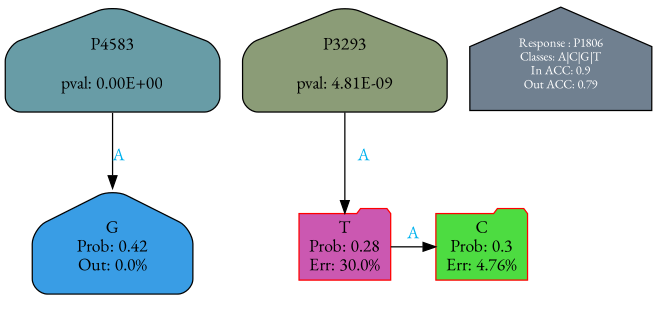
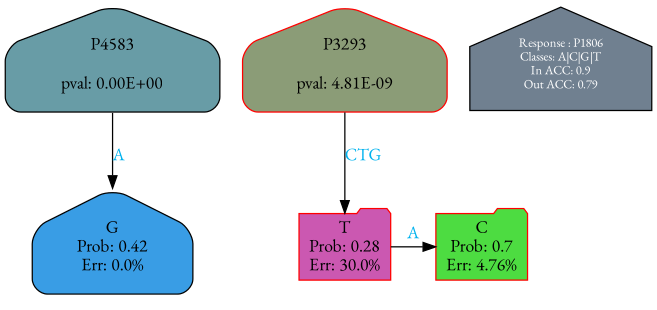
node "P3293 pval: 4.81E-09": color black -> red
edge "P3293 pval: 4.81E-09" -> "T Prob: 0.28 Err: 30.0%": label "A" -> "CTG"
node "G Prob: 0.42 Out: 0.0%": label "G Prob: 0.42 Out: 0.0%" -> "G Prob: 0.42 Err: 0.0%"
node "C Prob: 0.3 Err: 4.76%": label "C Prob: 0.3 Err: 4.76%" -> "C Prob: 0.7 Err: 4.76%"
